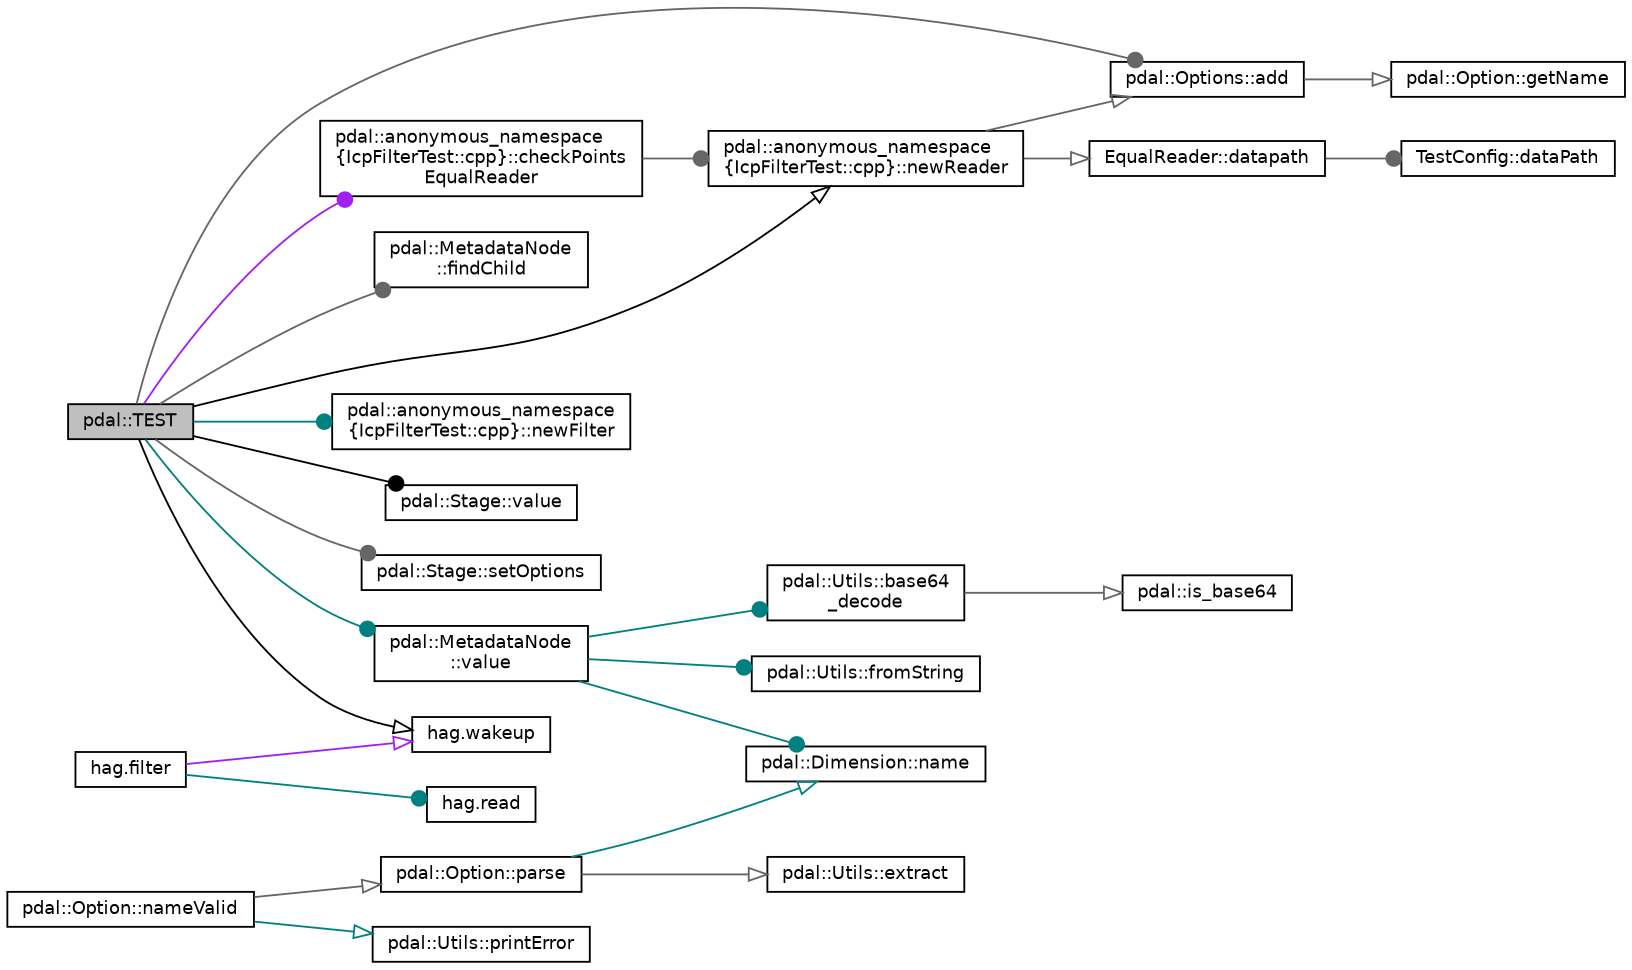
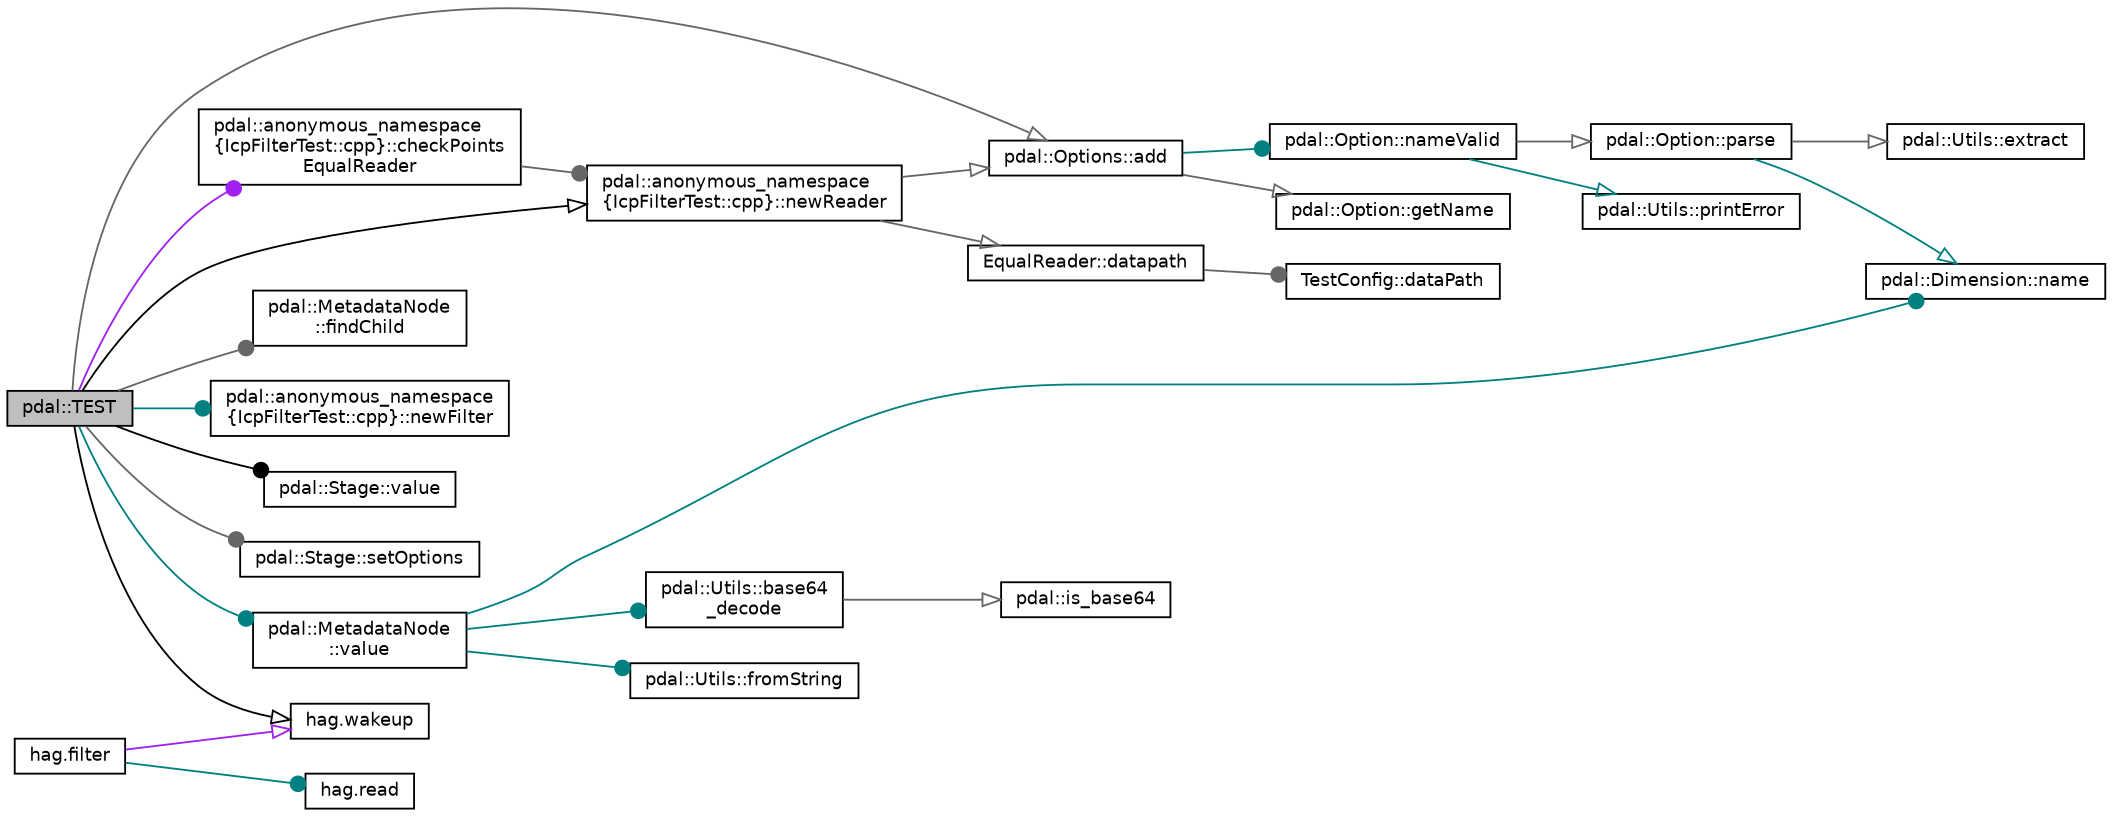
edge "pdal::TEST" -> "pdal::Options::add": arrowhead dot -> onormal
edge "pdal::Options::add" -> "pdal::Option::nameValid": added
